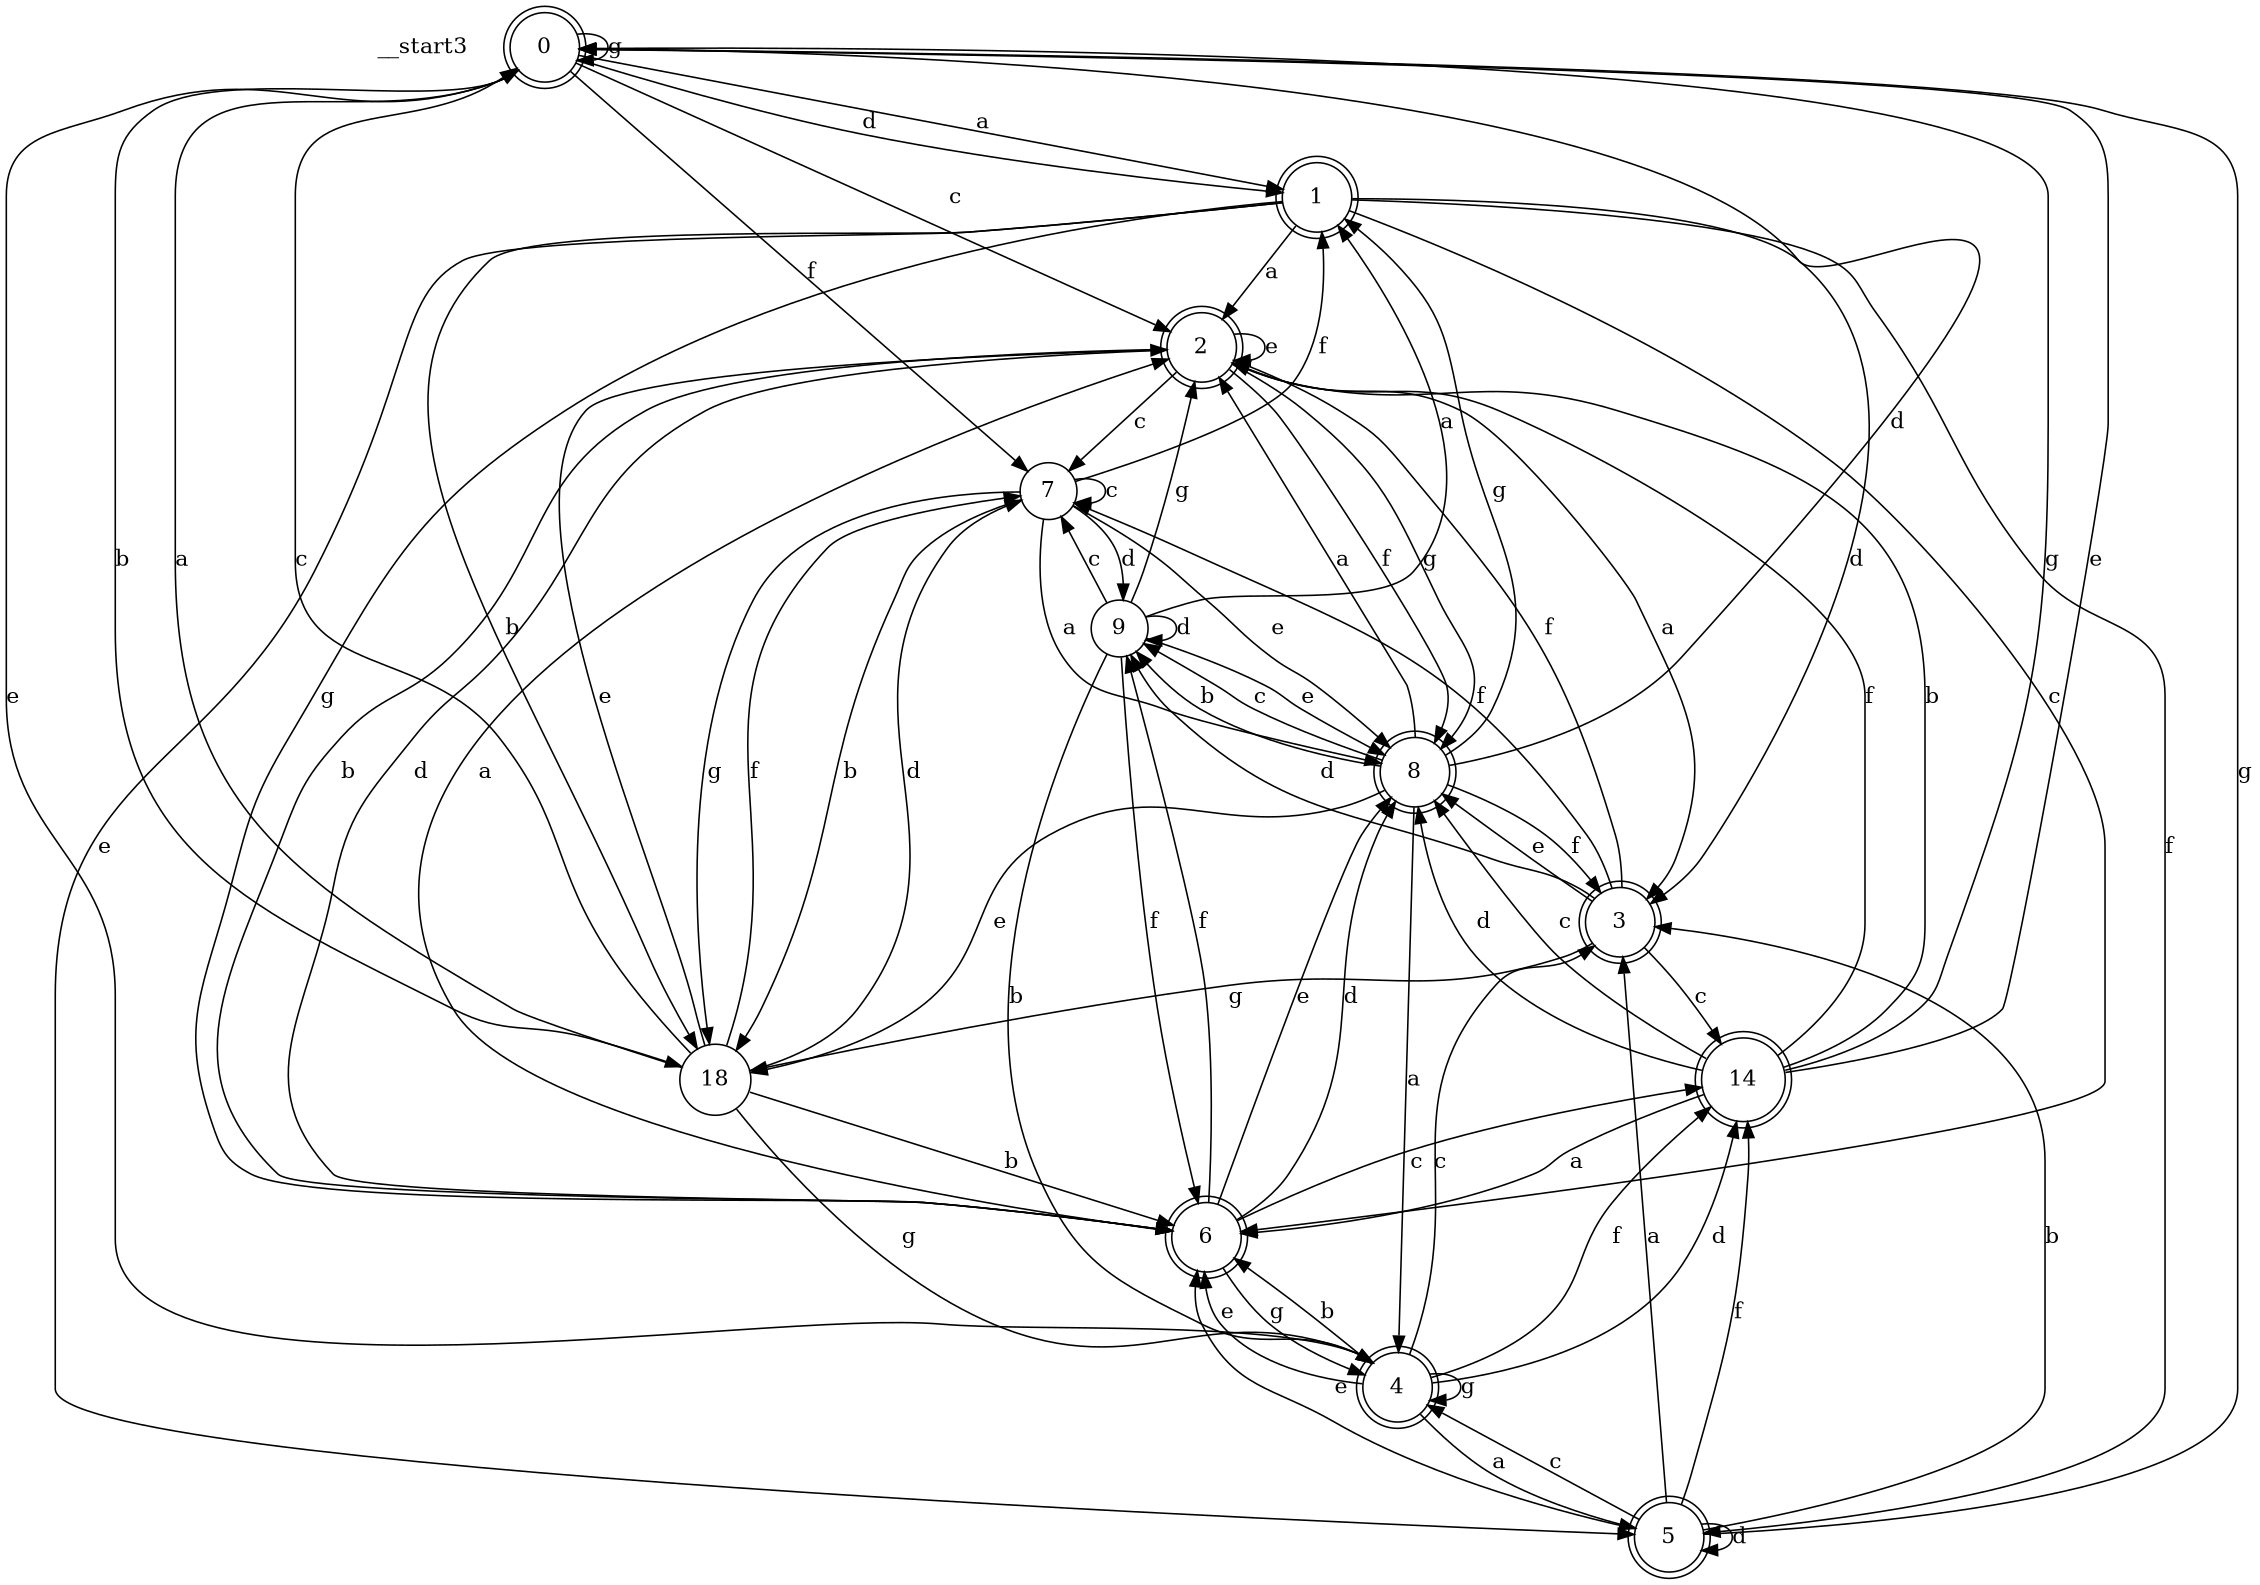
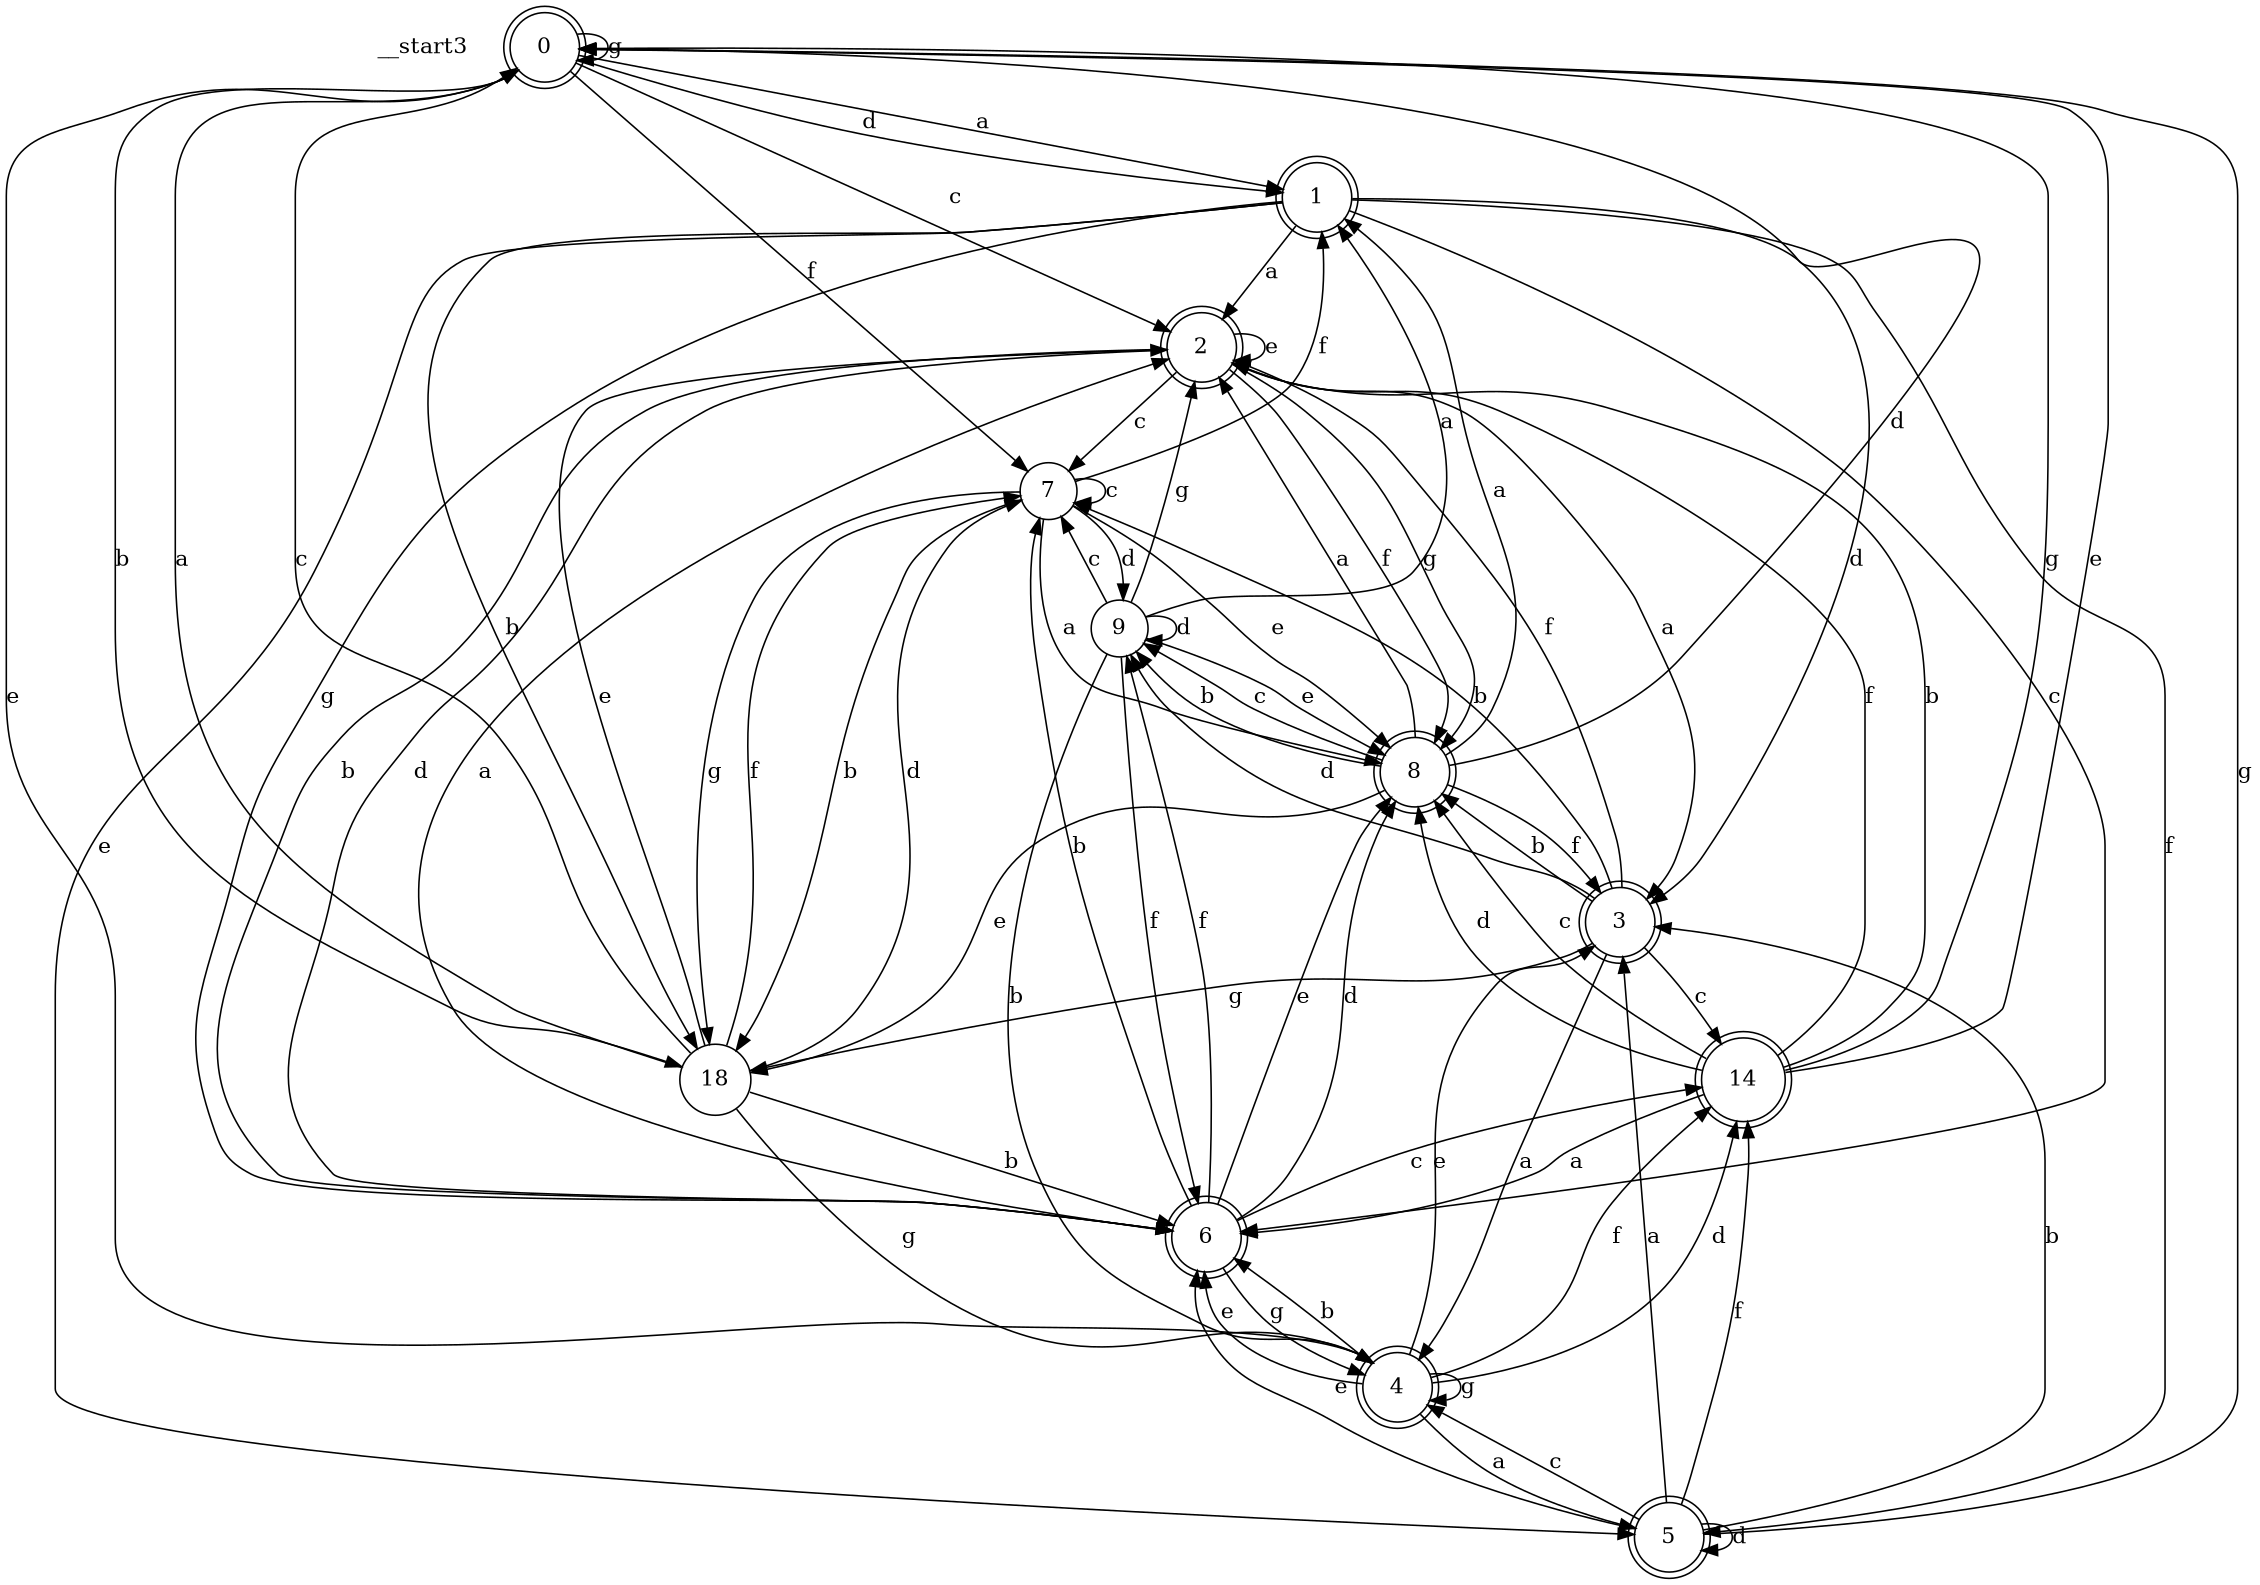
edge "8" -> "1": label "g" -> "a"
edge "3" -> "7": label "f" -> "b"
edge "3" -> "8": label "e" -> "b"
edge "6" -> "7": added, label "b"
edge "8" -> "4": now "3" -> "4"
edge "4" -> "3": label "c" -> "e"
